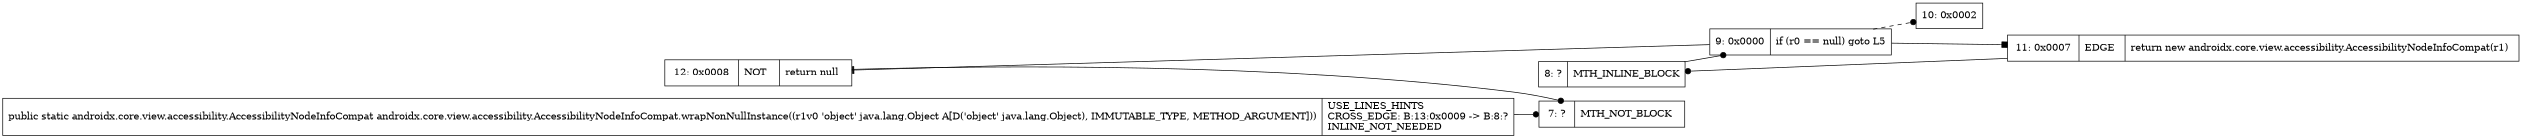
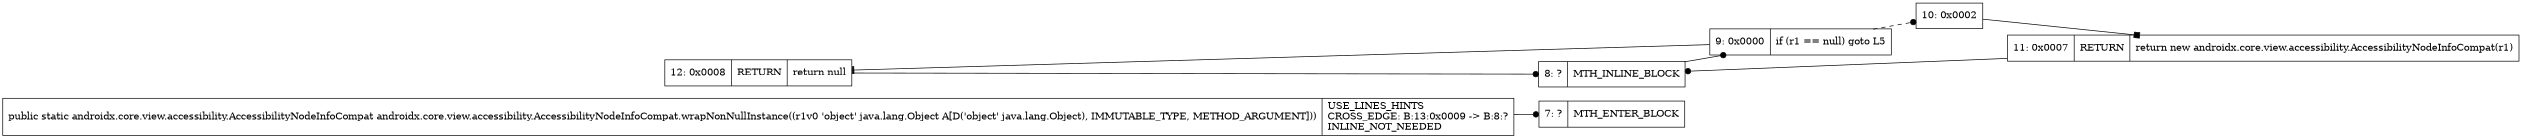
node "9: 0x0000": text "if (r0 == null) goto L5" -> "if (r1 == null) goto L5"
edge "9: 0x0000" -> "11: 0x0007": now "10: 0x0002" -> "11: 0x0007"
node "11: 0x0007": text "EDGE" -> "RETURN"
edge "12: 0x0008" -> "7: ?": now "12: 0x0008" -> "8: ?"
node "12: 0x0008": text "NOT" -> "RETURN"
node "7: ?": text "MTH_NOT_BLOCK" -> "MTH_ENTER_BLOCK"
